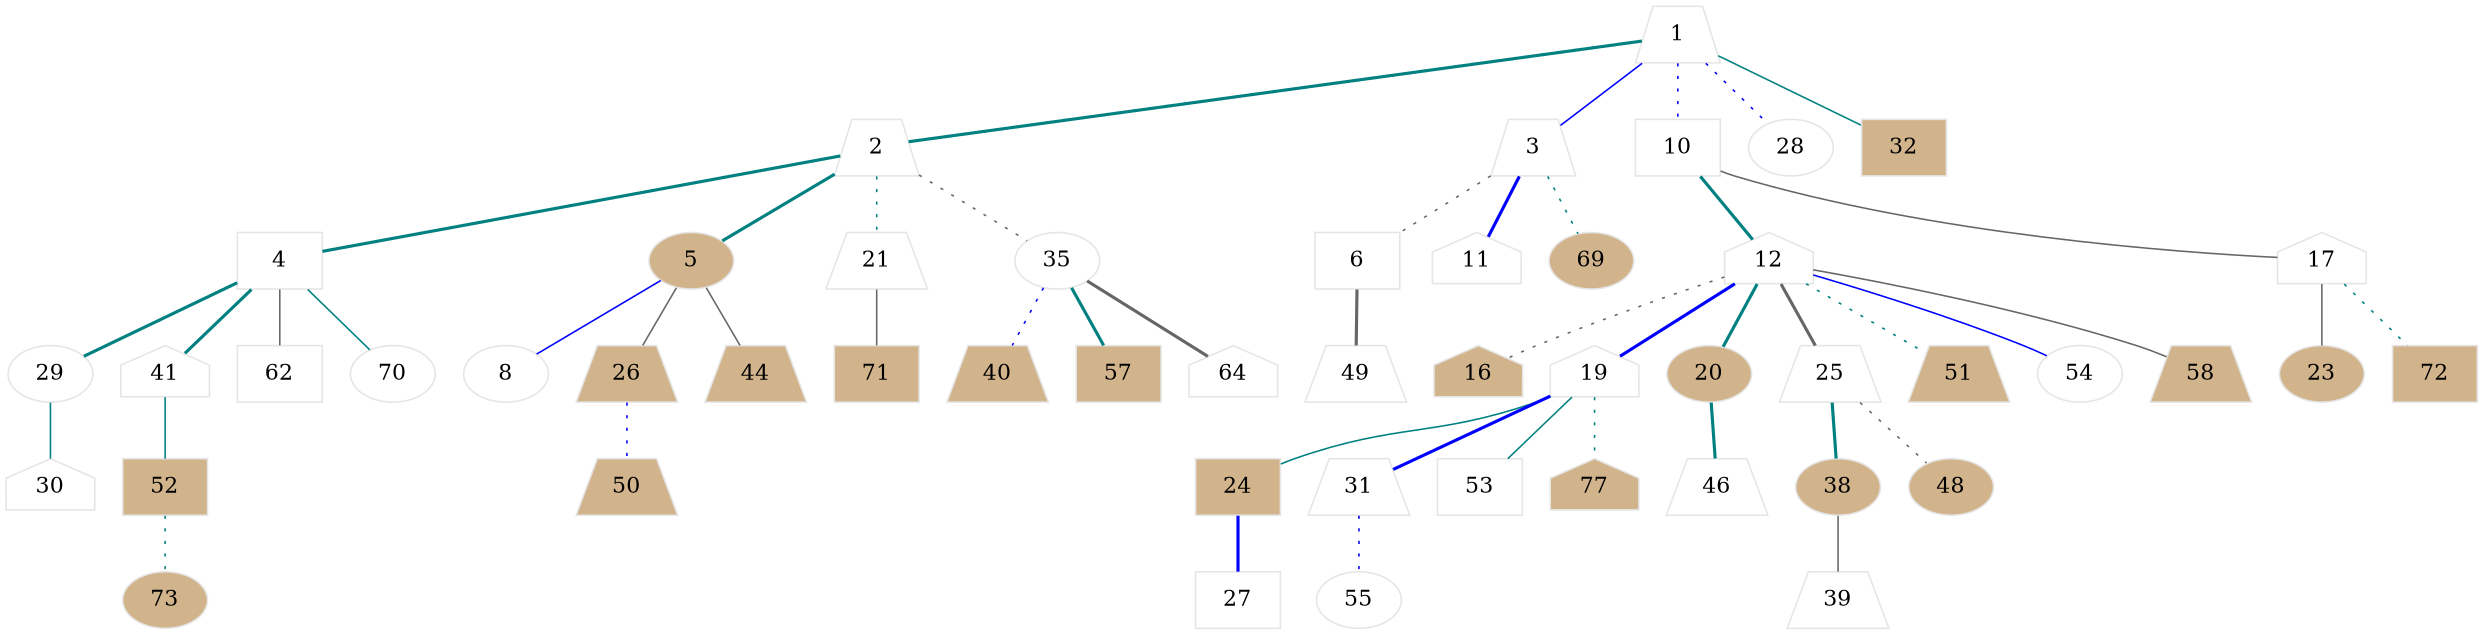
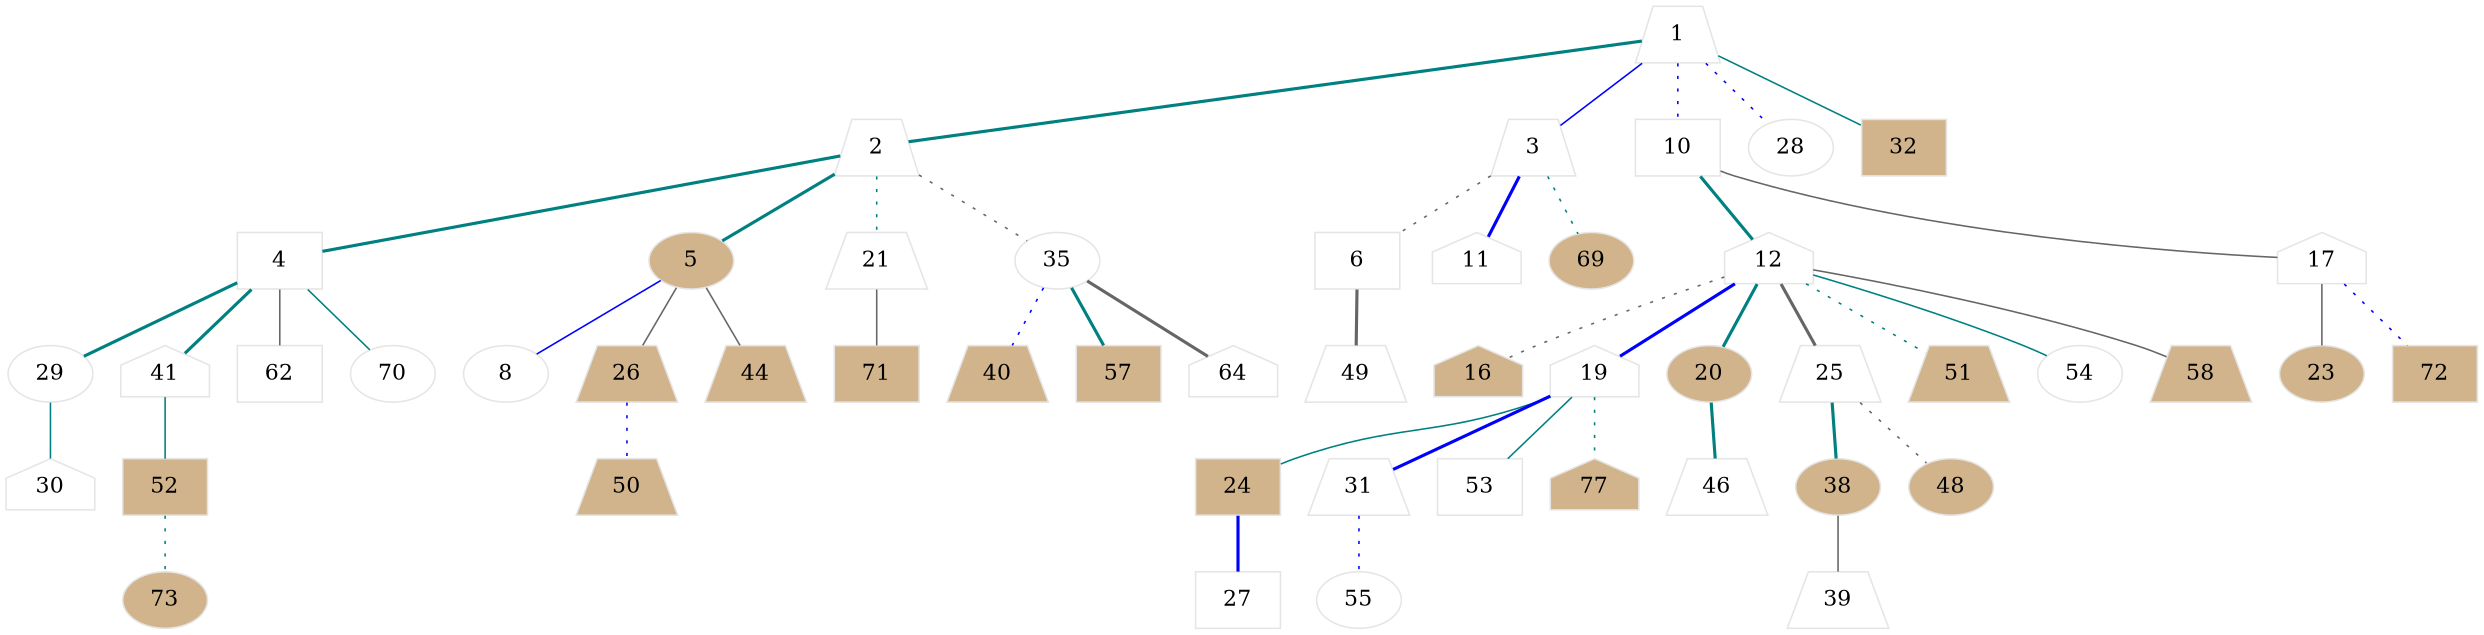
edge "12" -- "54": color blue -> teal
edge "17" -- "72": color teal -> blue
